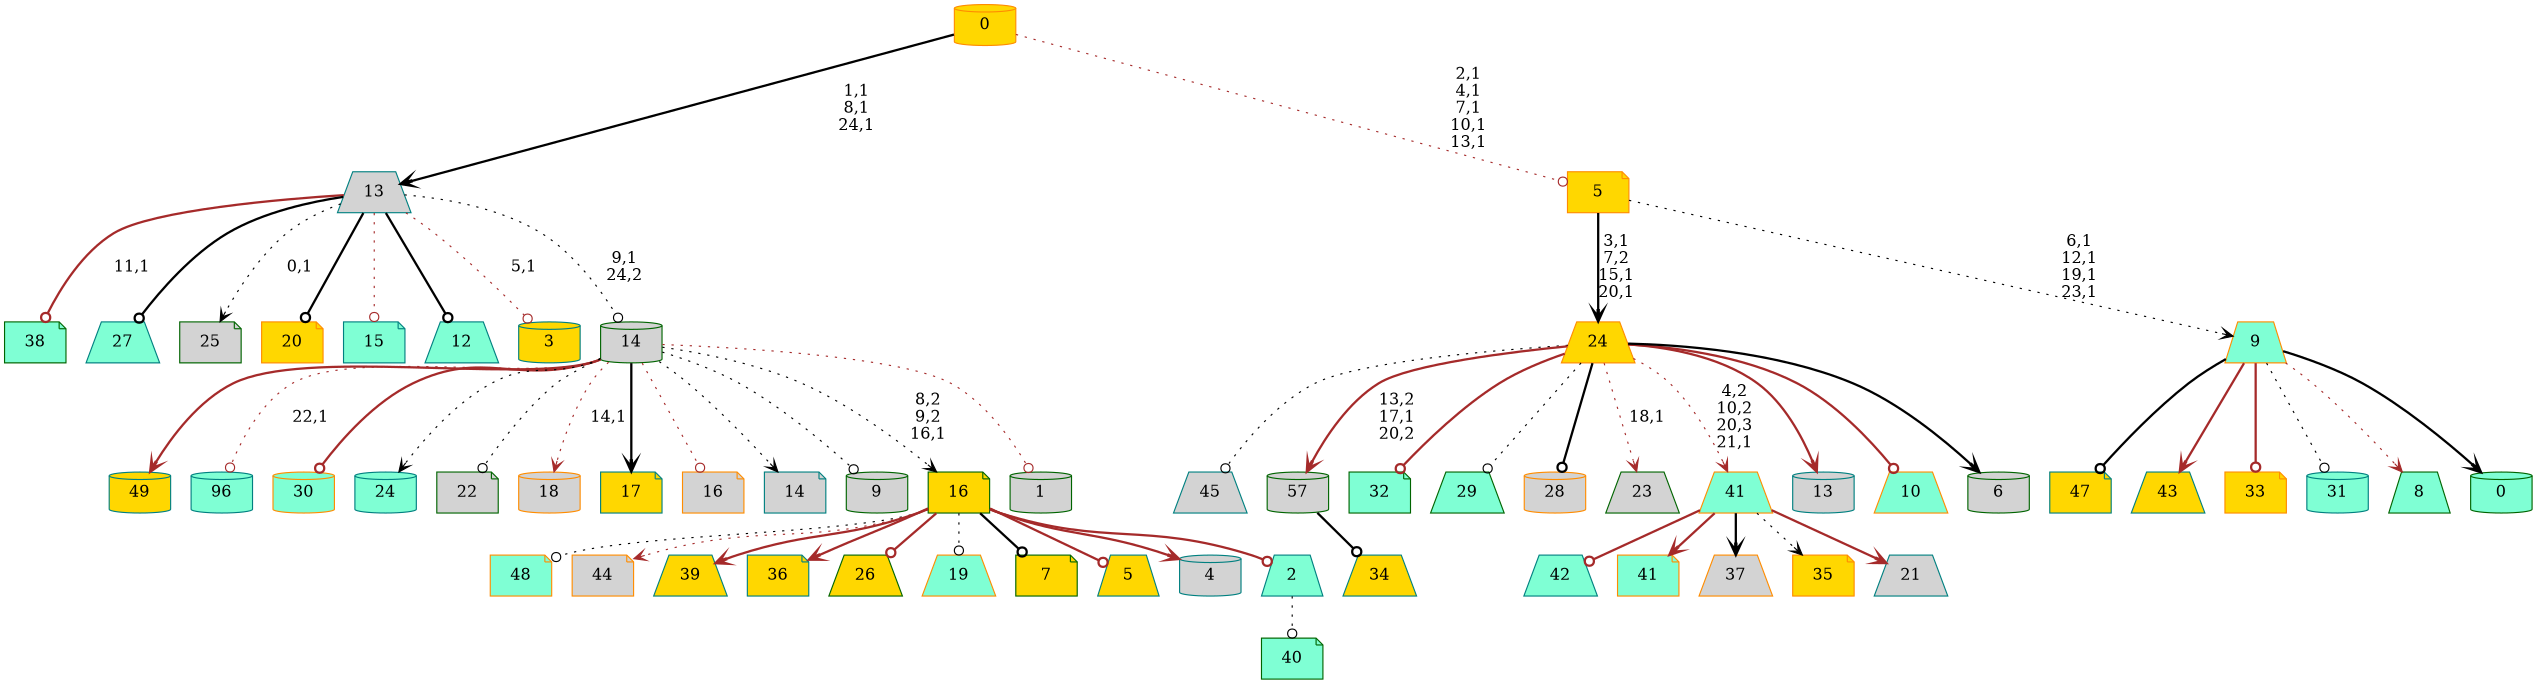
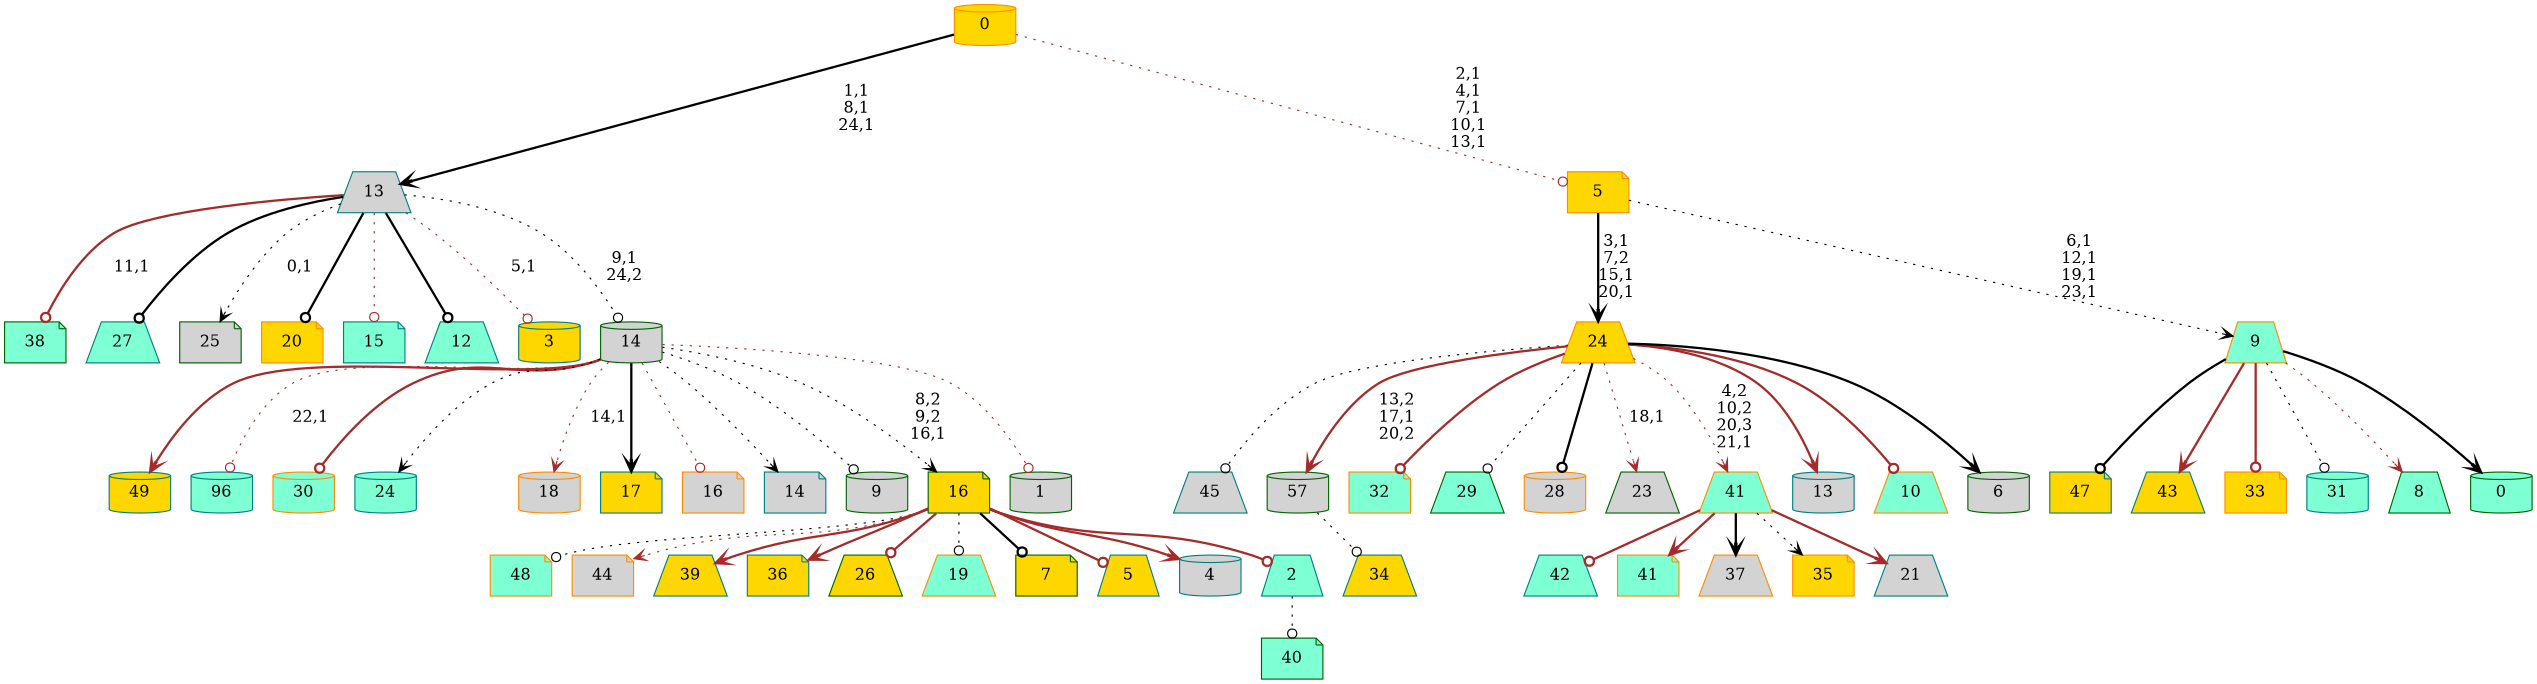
node "22": removed
node "32": color darkgreen -> darkorange
edge "57" -> "34": style bold -> dotted
